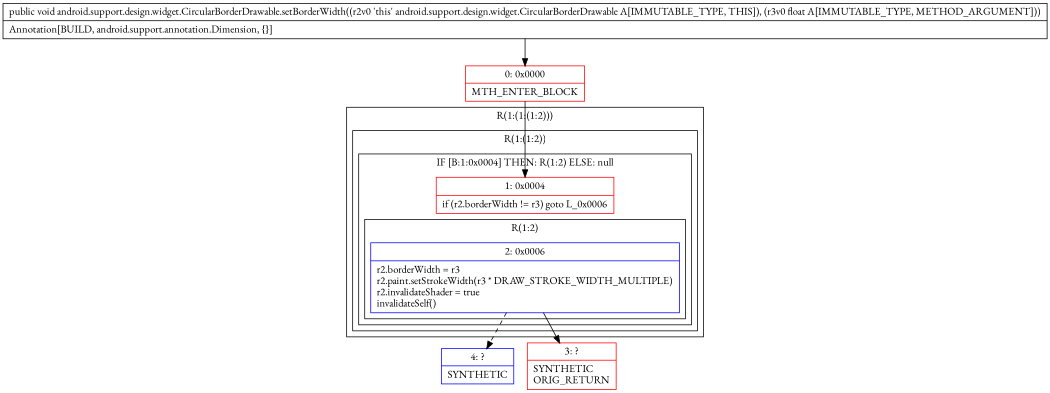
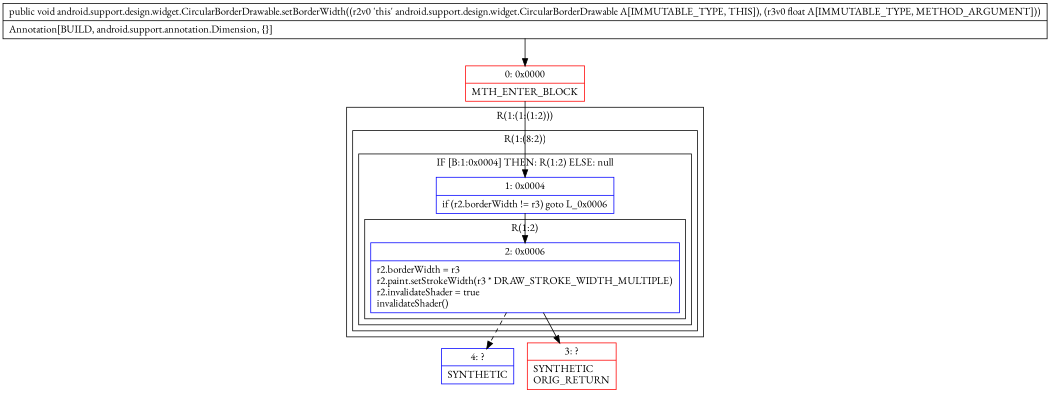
cluster "R(1:(1:2))": label "R(1:(1:2))" -> "R(1:(8:2))"
node "1: 0x0004": color red -> blue
edge "1: 0x0004" -> "2: 0x0006": added
node "2: 0x0006": text "invalidateSelf()" -> "invalidateShader()"
